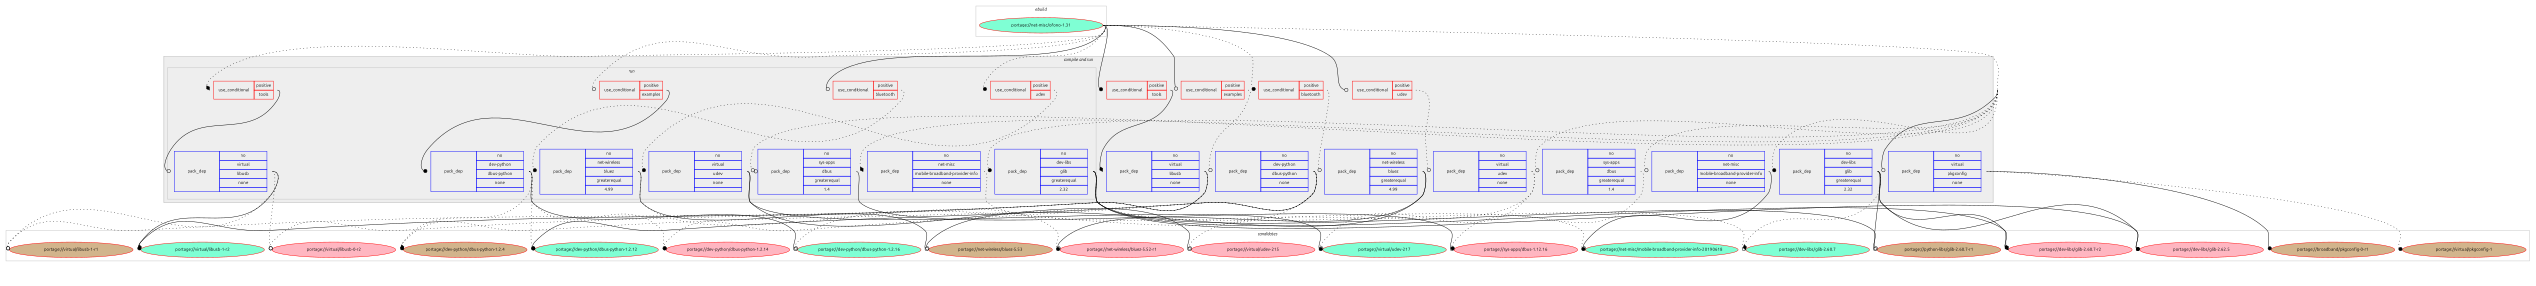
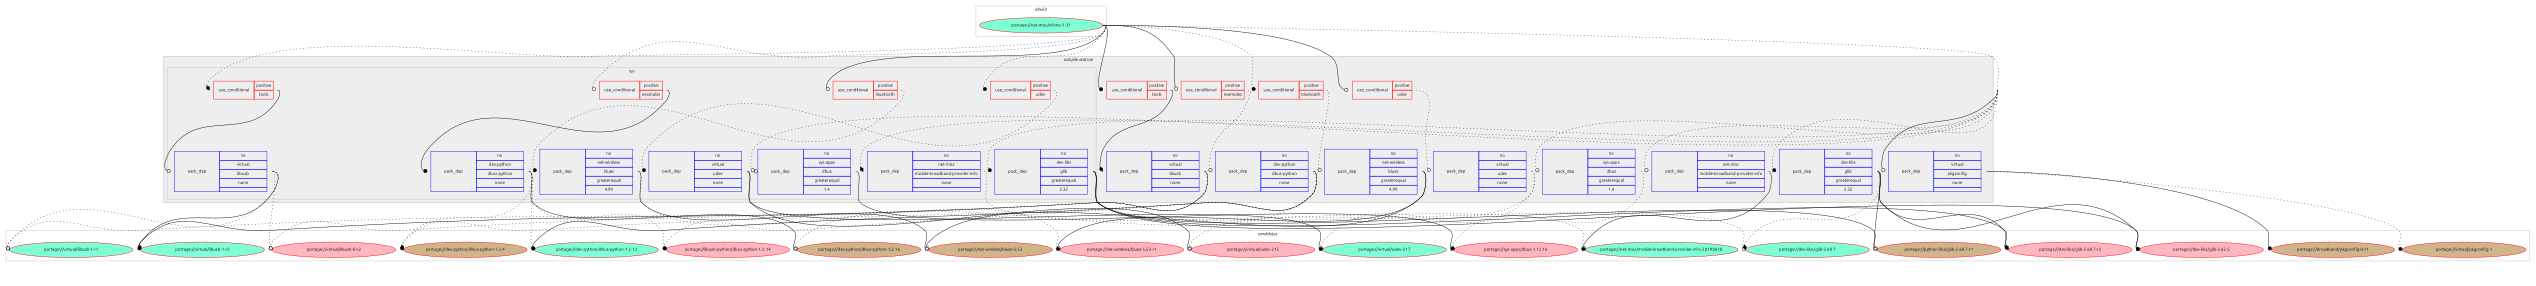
node "portage://virtual/libusb-1-r1": fillcolor tan -> aquamarine
node "portage://dev-python/dbus-python-1.2.14": label "portage://dev-python/dbus-python-1.2.14" -> "portage://libusb-python/dbus-python-1.2.14"
node "portage://dev-python/dbus-python-1.2.16": fillcolor aquamarine -> tan
